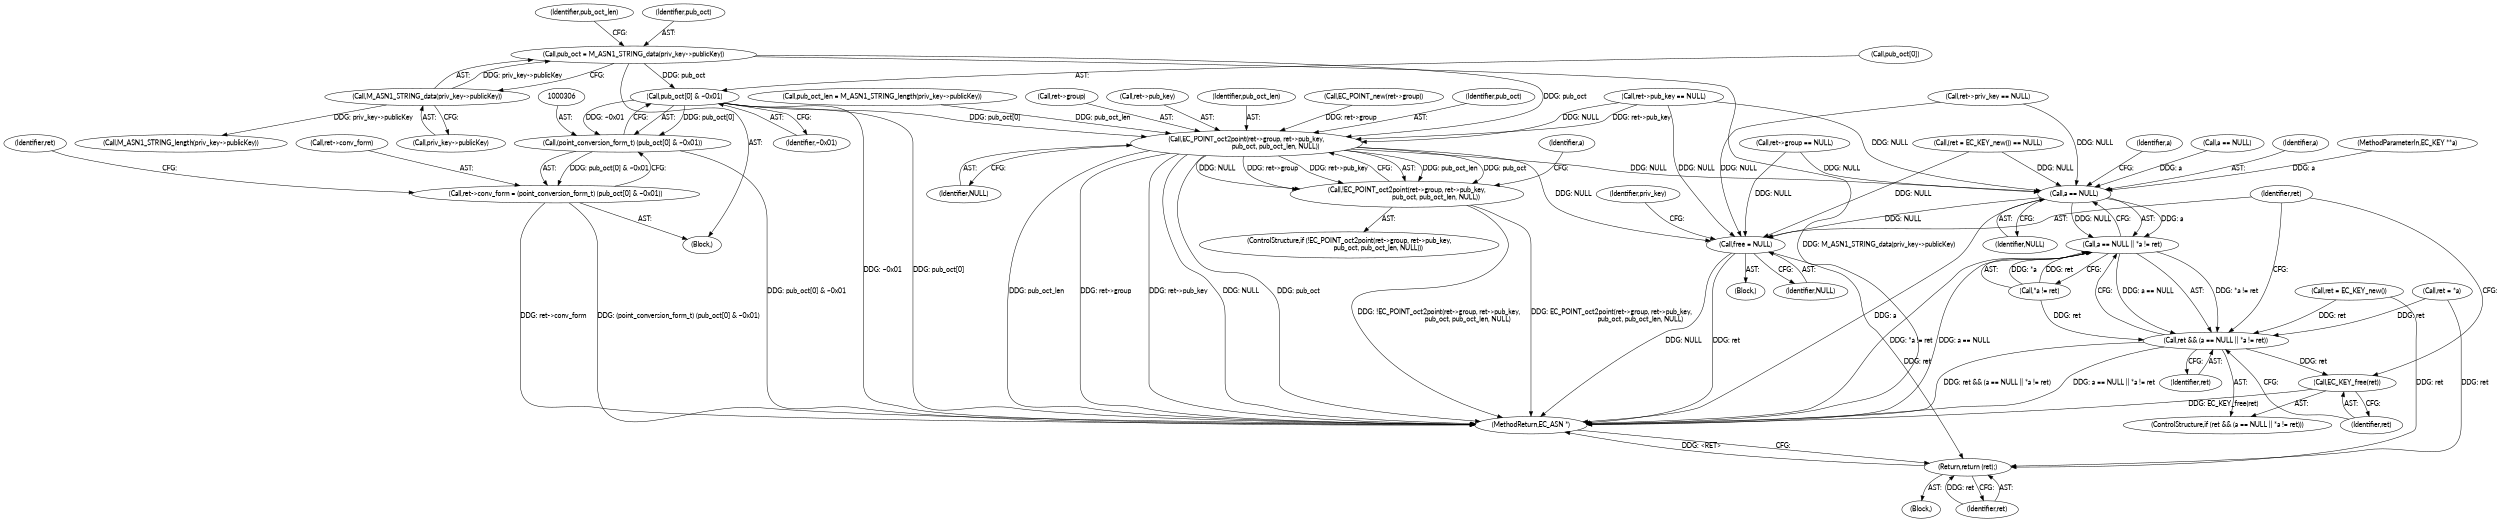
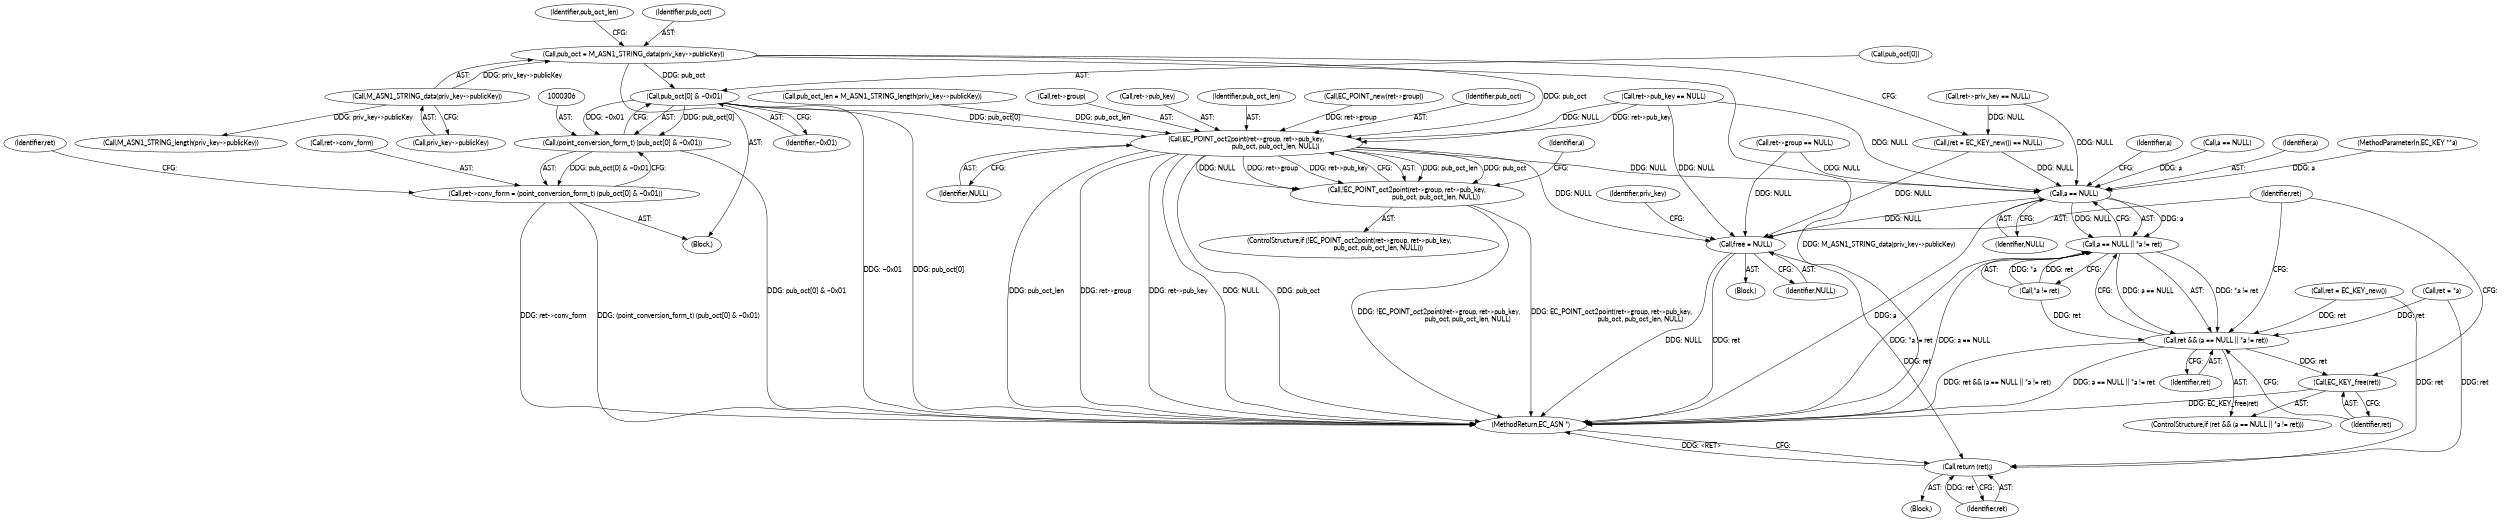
edge "(Call,pub_oct = M_ASN1_STRING_data(priv_key->publicKey))" -> "(Call,M_ASN1_STRING_data(priv_key->publicKey))": now "(Call,pub_oct = M_ASN1_STRING_data(priv_key->publicKey))" -> "(Call,(ret = EC_KEY_new()) == NULL)"
edge "(Call,ret->priv_key == NULL)" -> "(Call,free = NULL)": now "(Call,ret->priv_key == NULL)" -> "(Call,(ret = EC_KEY_new()) == NULL)"
node "(Return,return (ret);)": label "(Return,return (ret);)" -> "(Call,return (ret);)"
